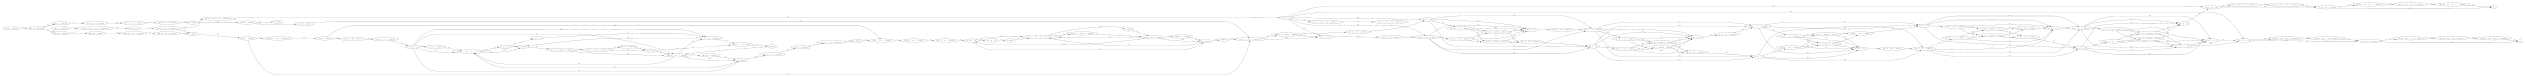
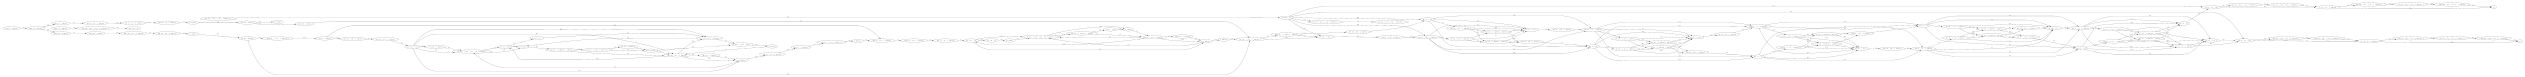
node "ldr x1 , [ x1 , # address ]": removed
node "mov x0 , x23": added
edge "add x22 , x22 , # address" -> "ldr w0 , [ x23 , x22 , lsl # address ]": now "add x22 , x22 , # address" -> "mov x2 , x24"
